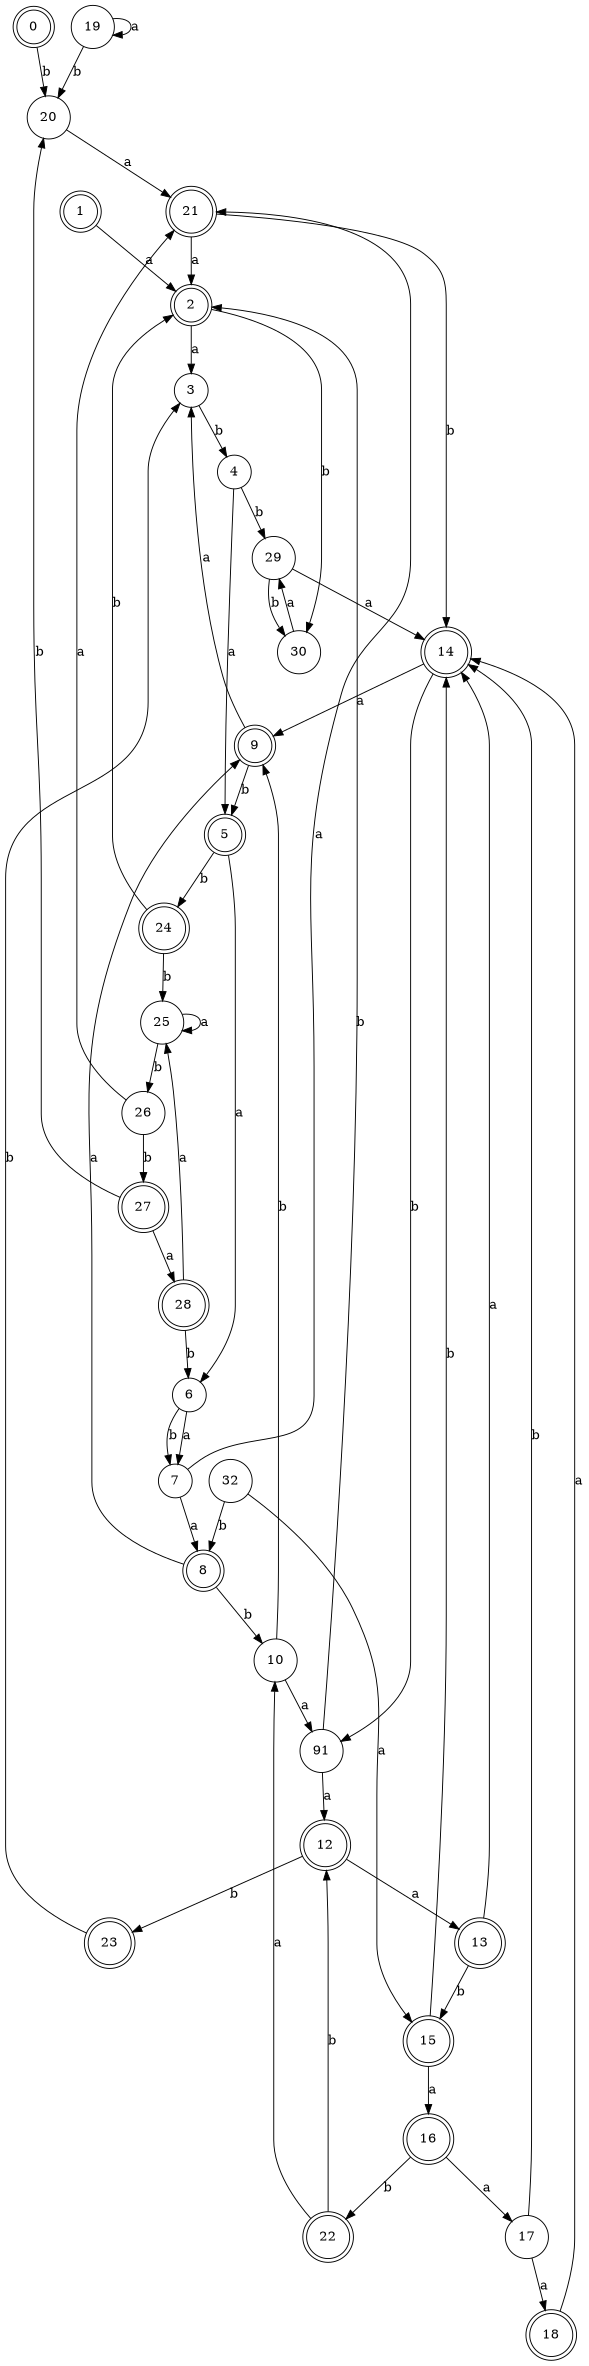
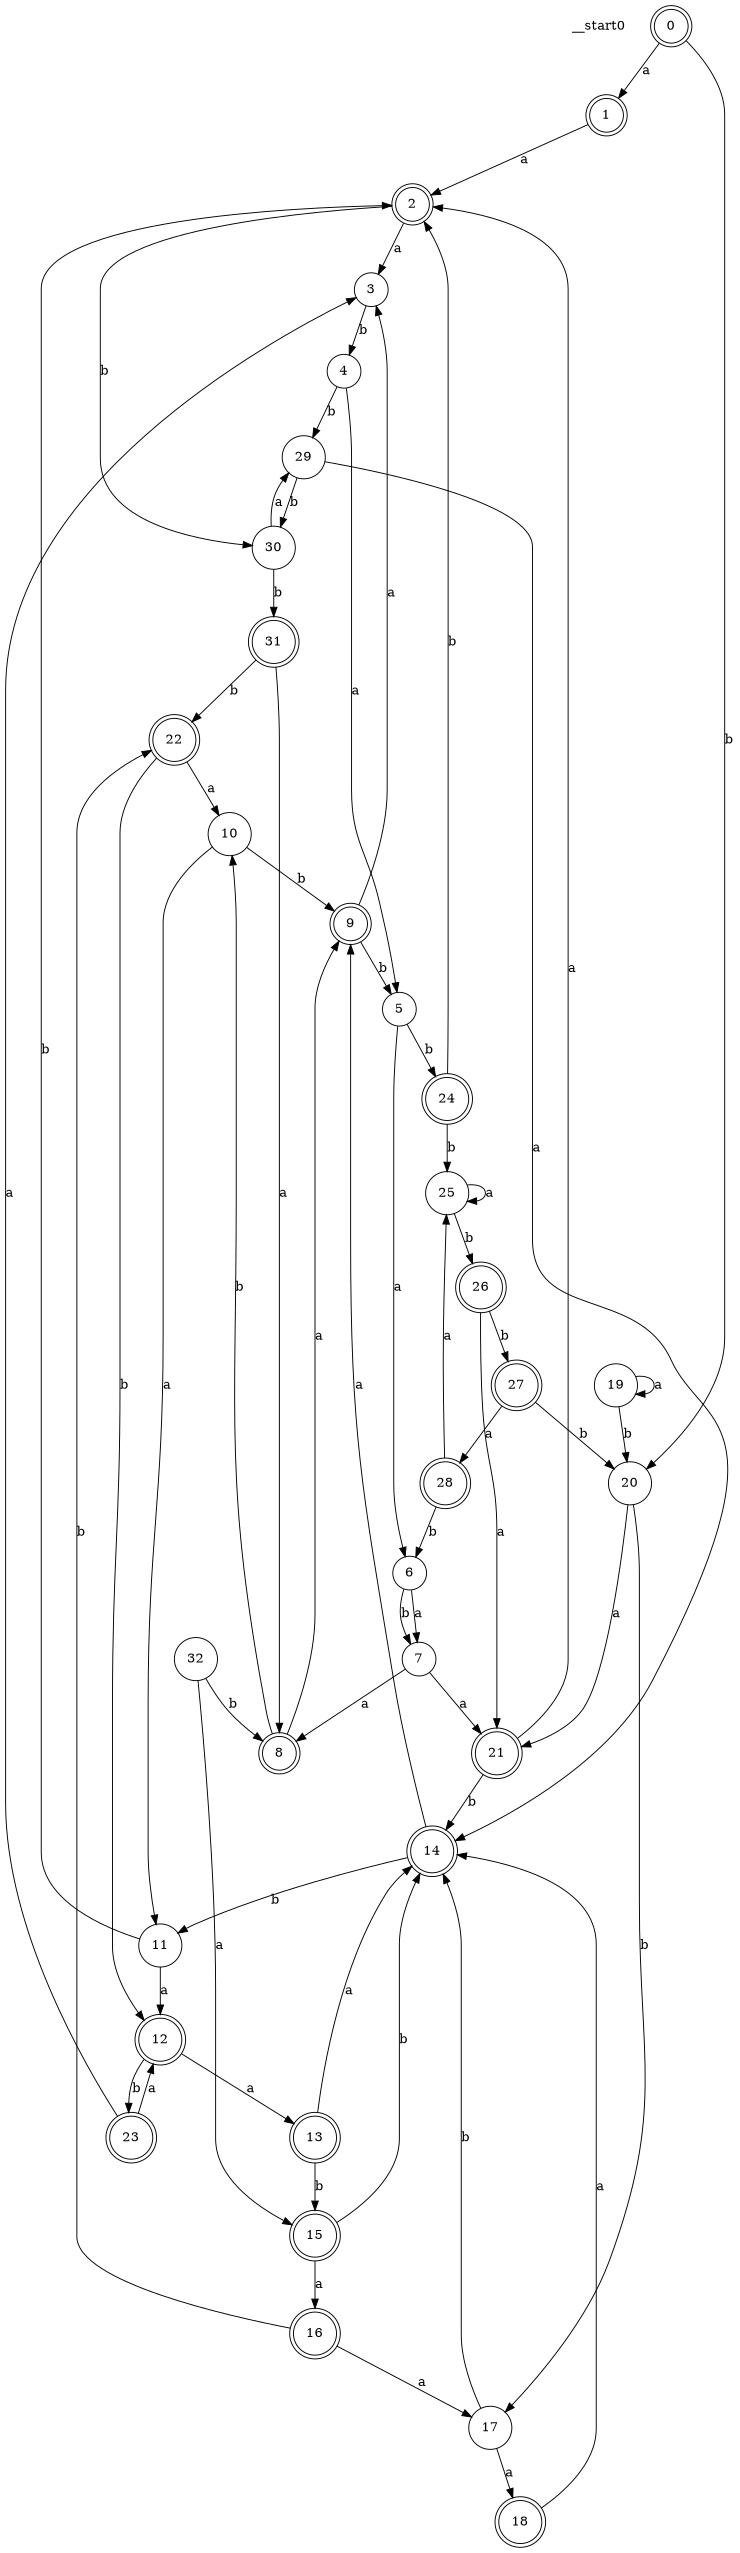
node "__start0": added
edge "0" -> "1": added, label "a"
node "31": added
node "5": shape doublecircle -> circle
node "26": shape circle -> doublecircle
edge "23" -> "3": label "b" -> "a"
node "91": label "91" -> "11"
edge "20" -> "17": added, label "b"
edge "23" -> "12": added, label "a"
